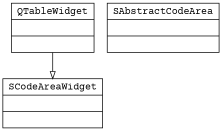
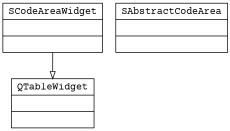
edge "QTableWidget" -> "SCodeAreaWidget": reversed
